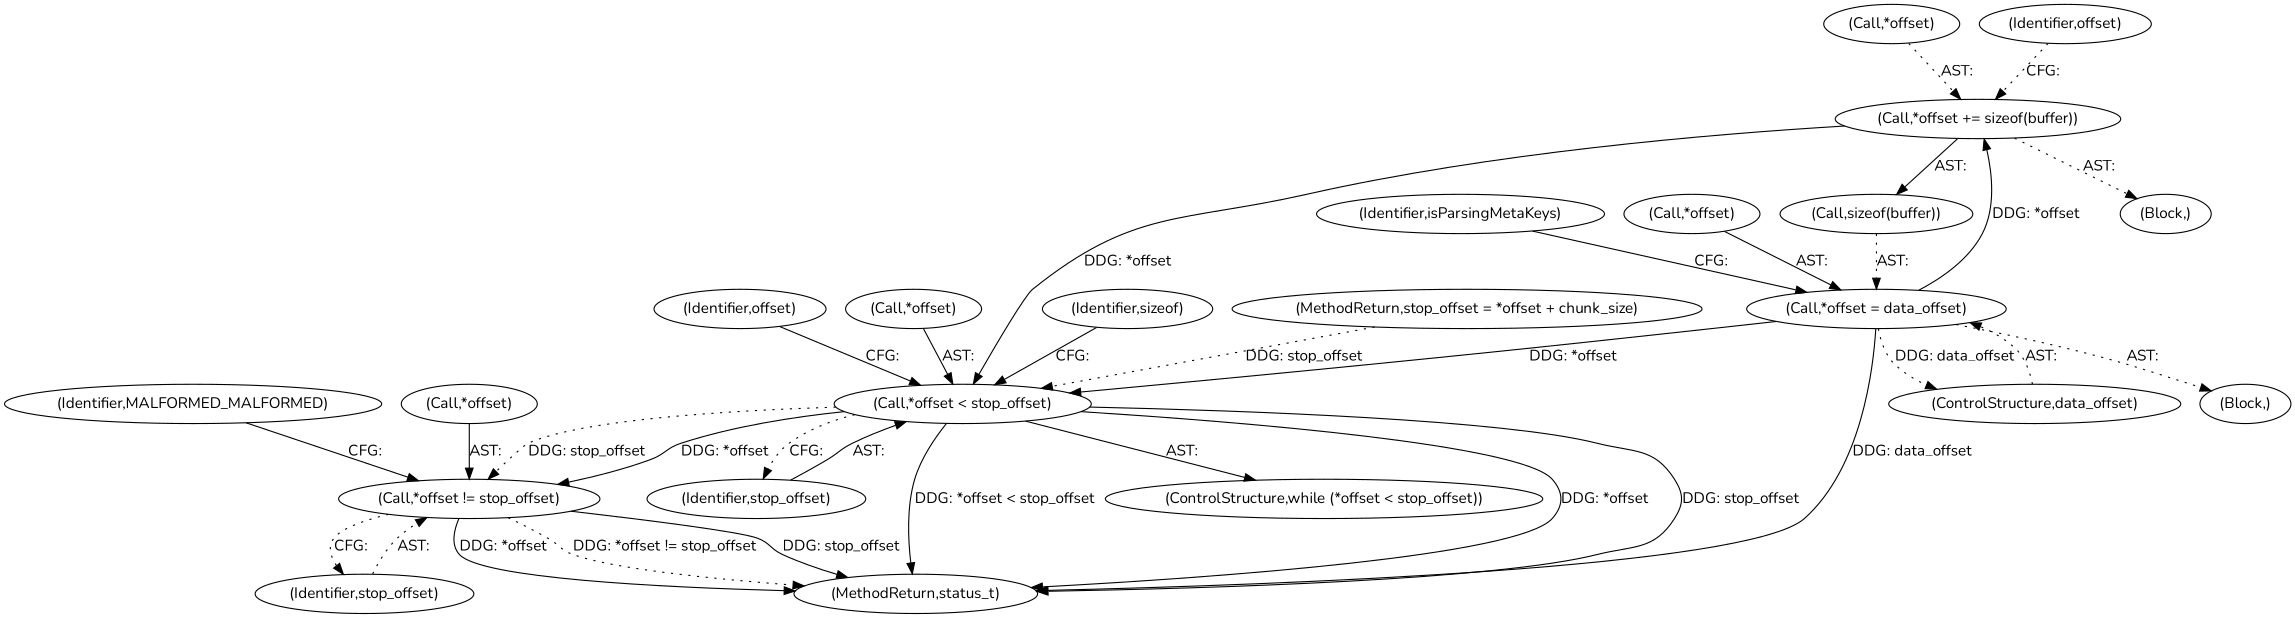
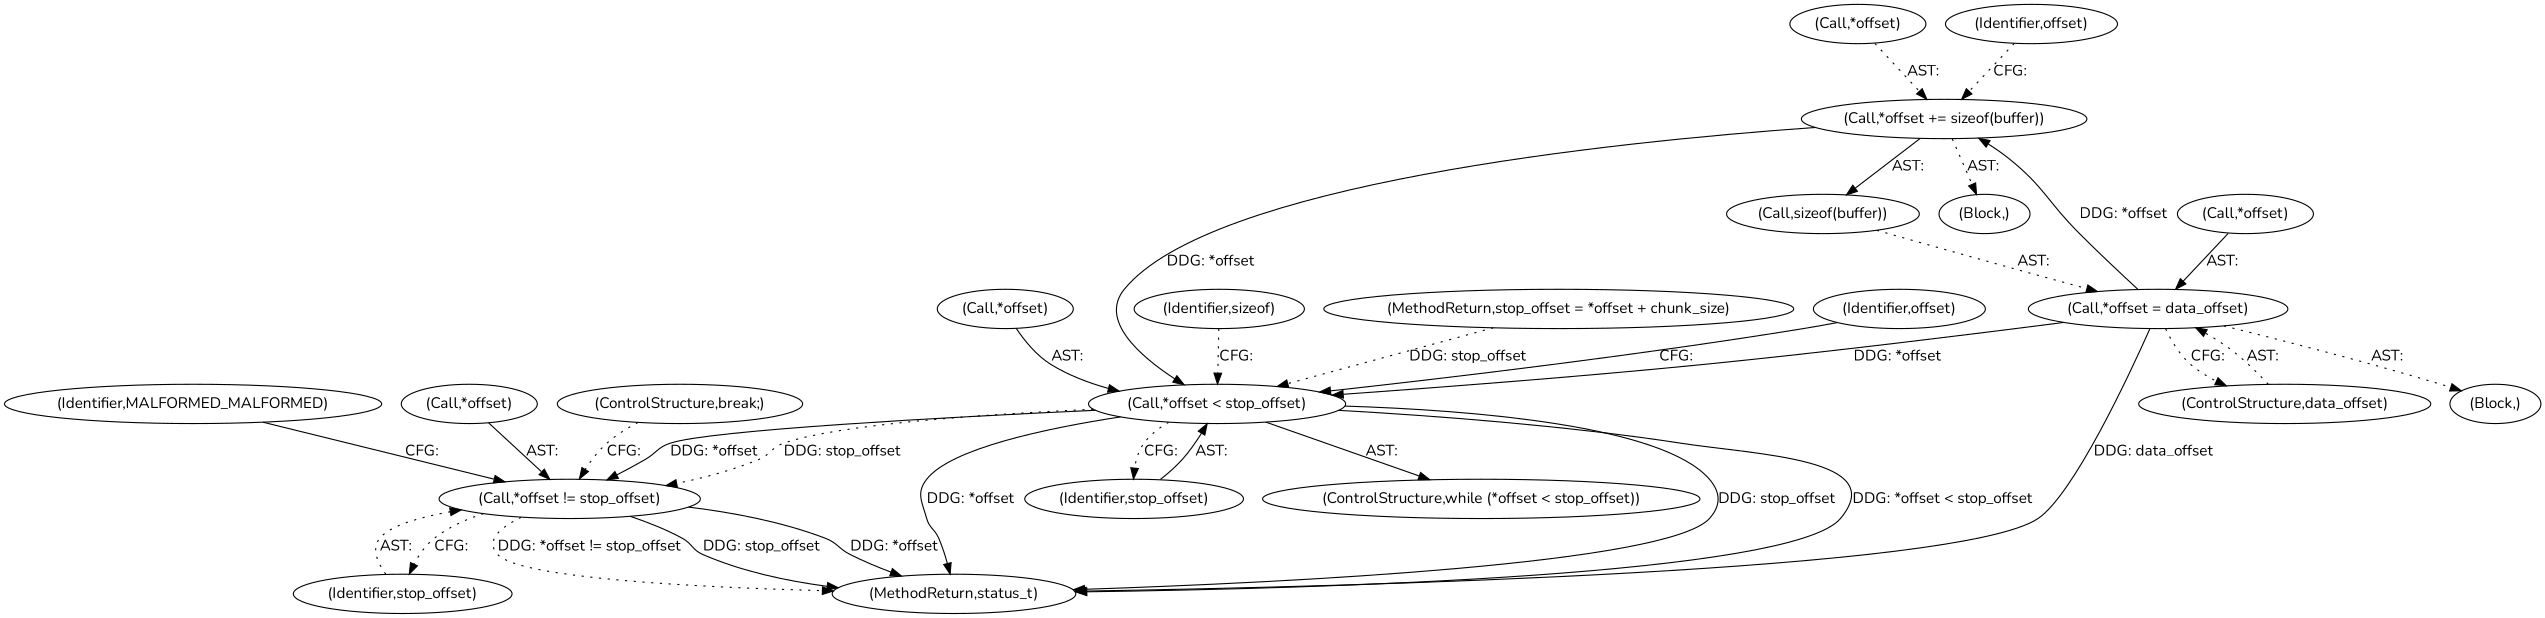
node "(Identifier,isParsingMetaKeys)": removed
edge "(Identifier,sizeof)" -> "(Call,*offset < stop_offset)": style solid -> dotted
edge "(Call,*offset = data_offset)" -> "(ControlStructure,data_offset)": label "DDG: data_offset" -> "CFG: "
node "(ControlStructure,break;)": added
